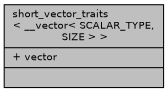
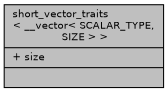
node "short_vector_traits": text "+ vector" -> "+ size"
